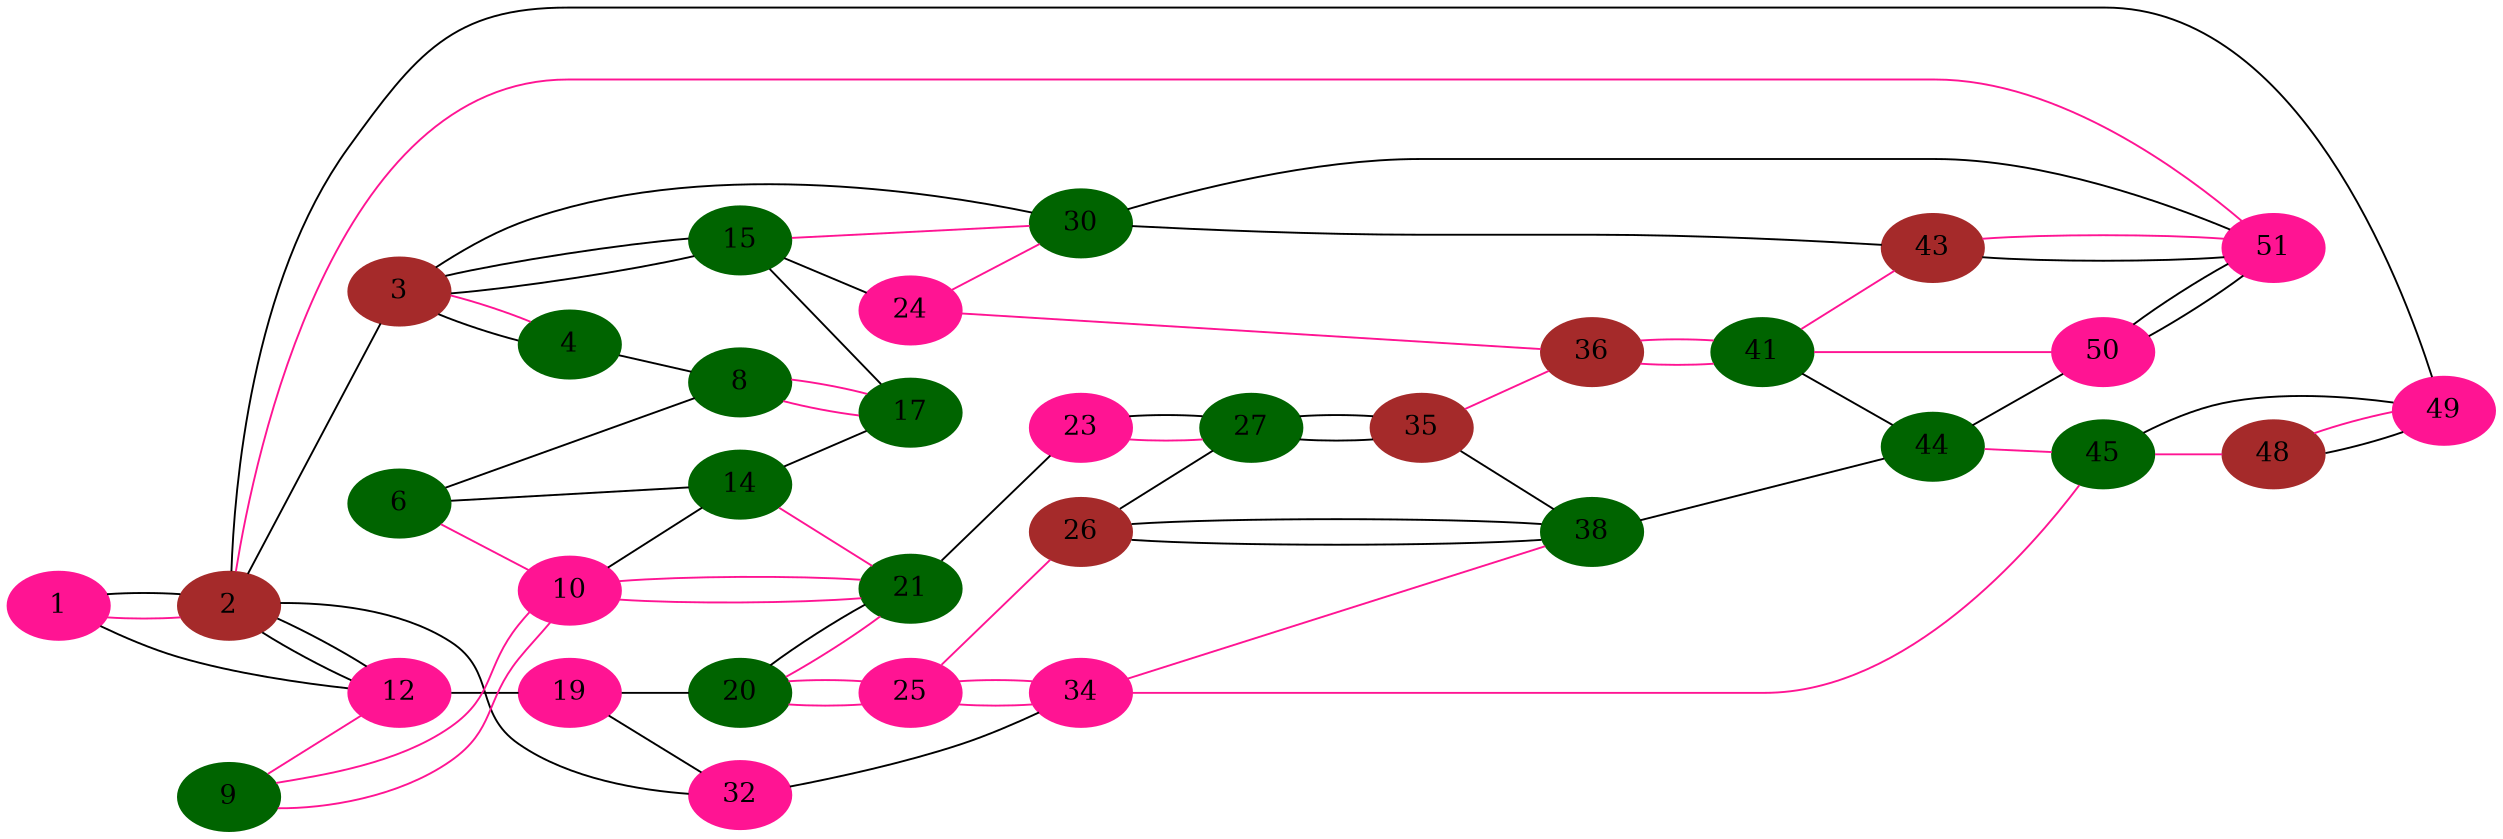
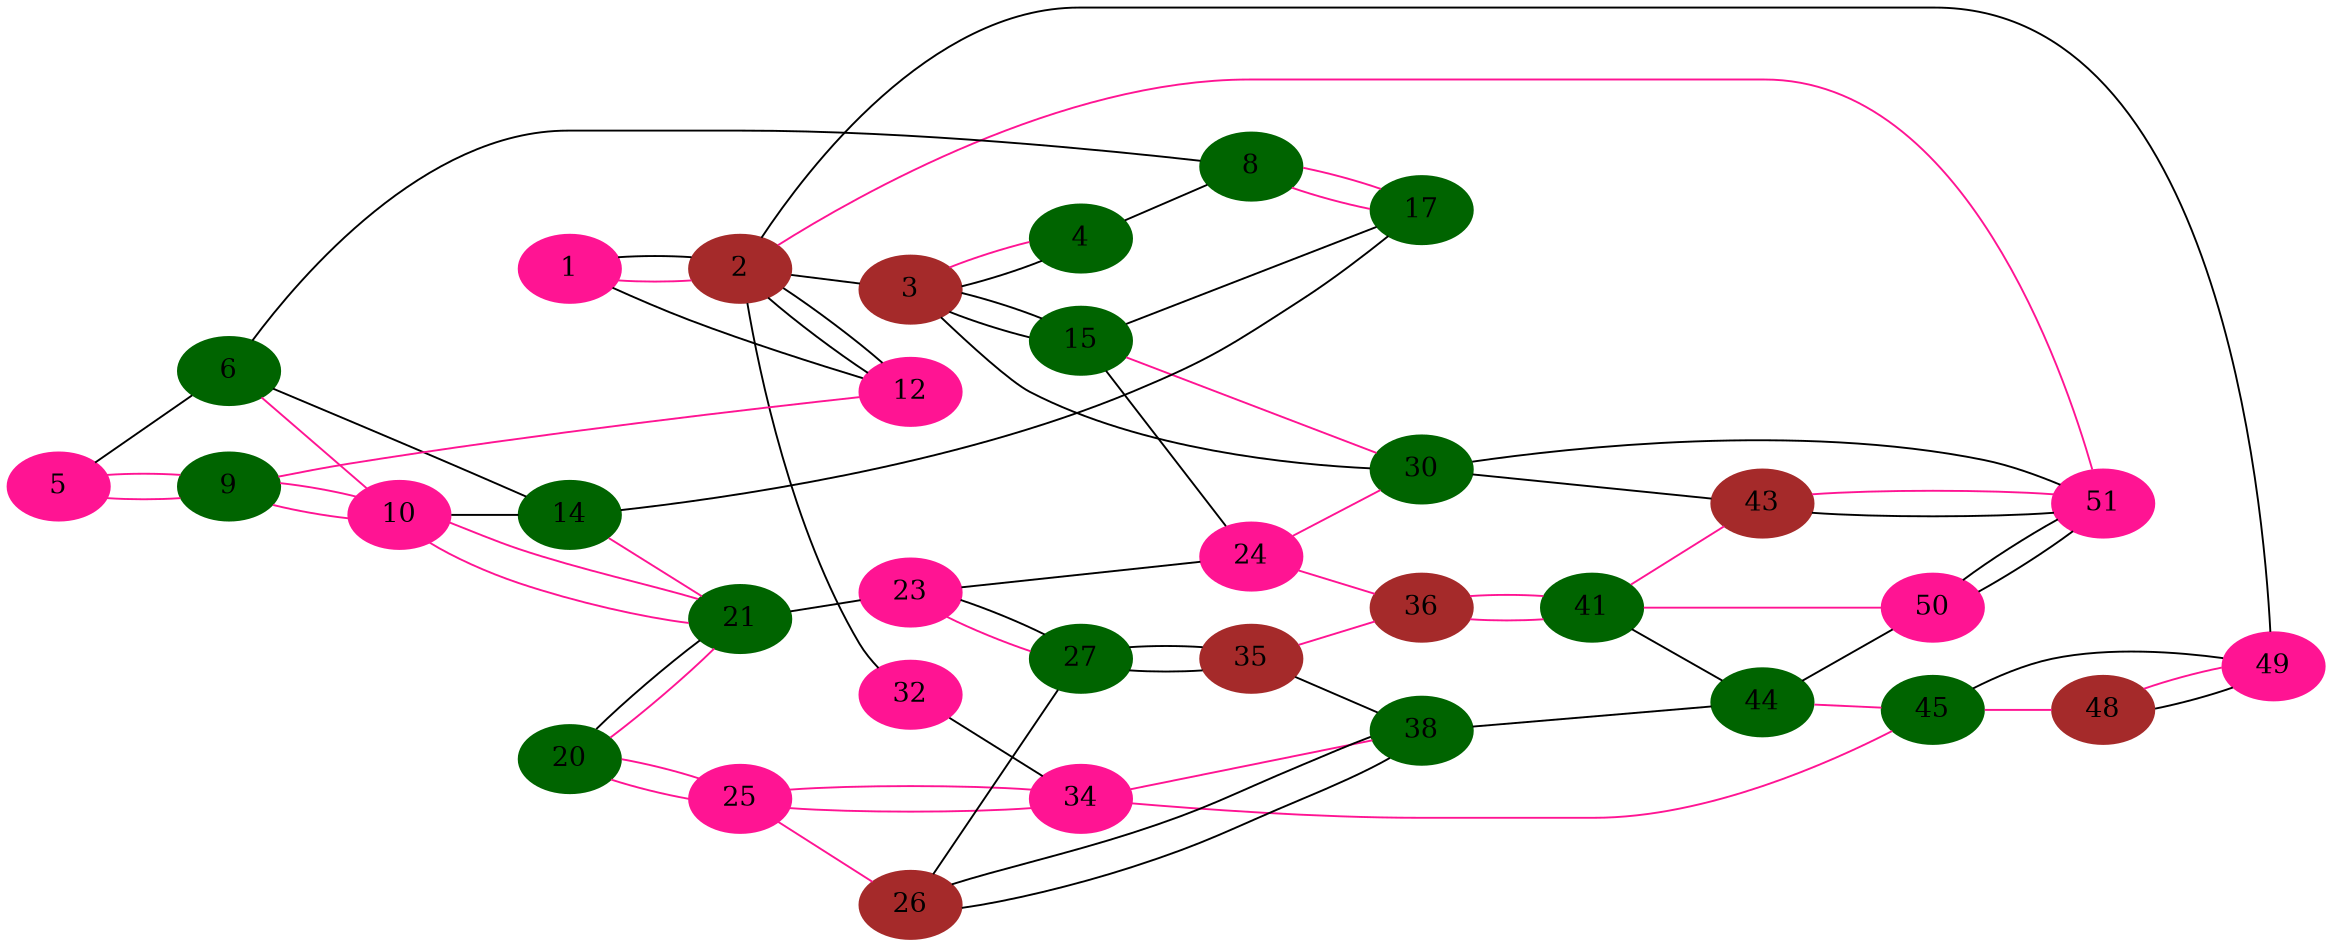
node "5": added
edge "24" -- "23": added
node "19": removed
